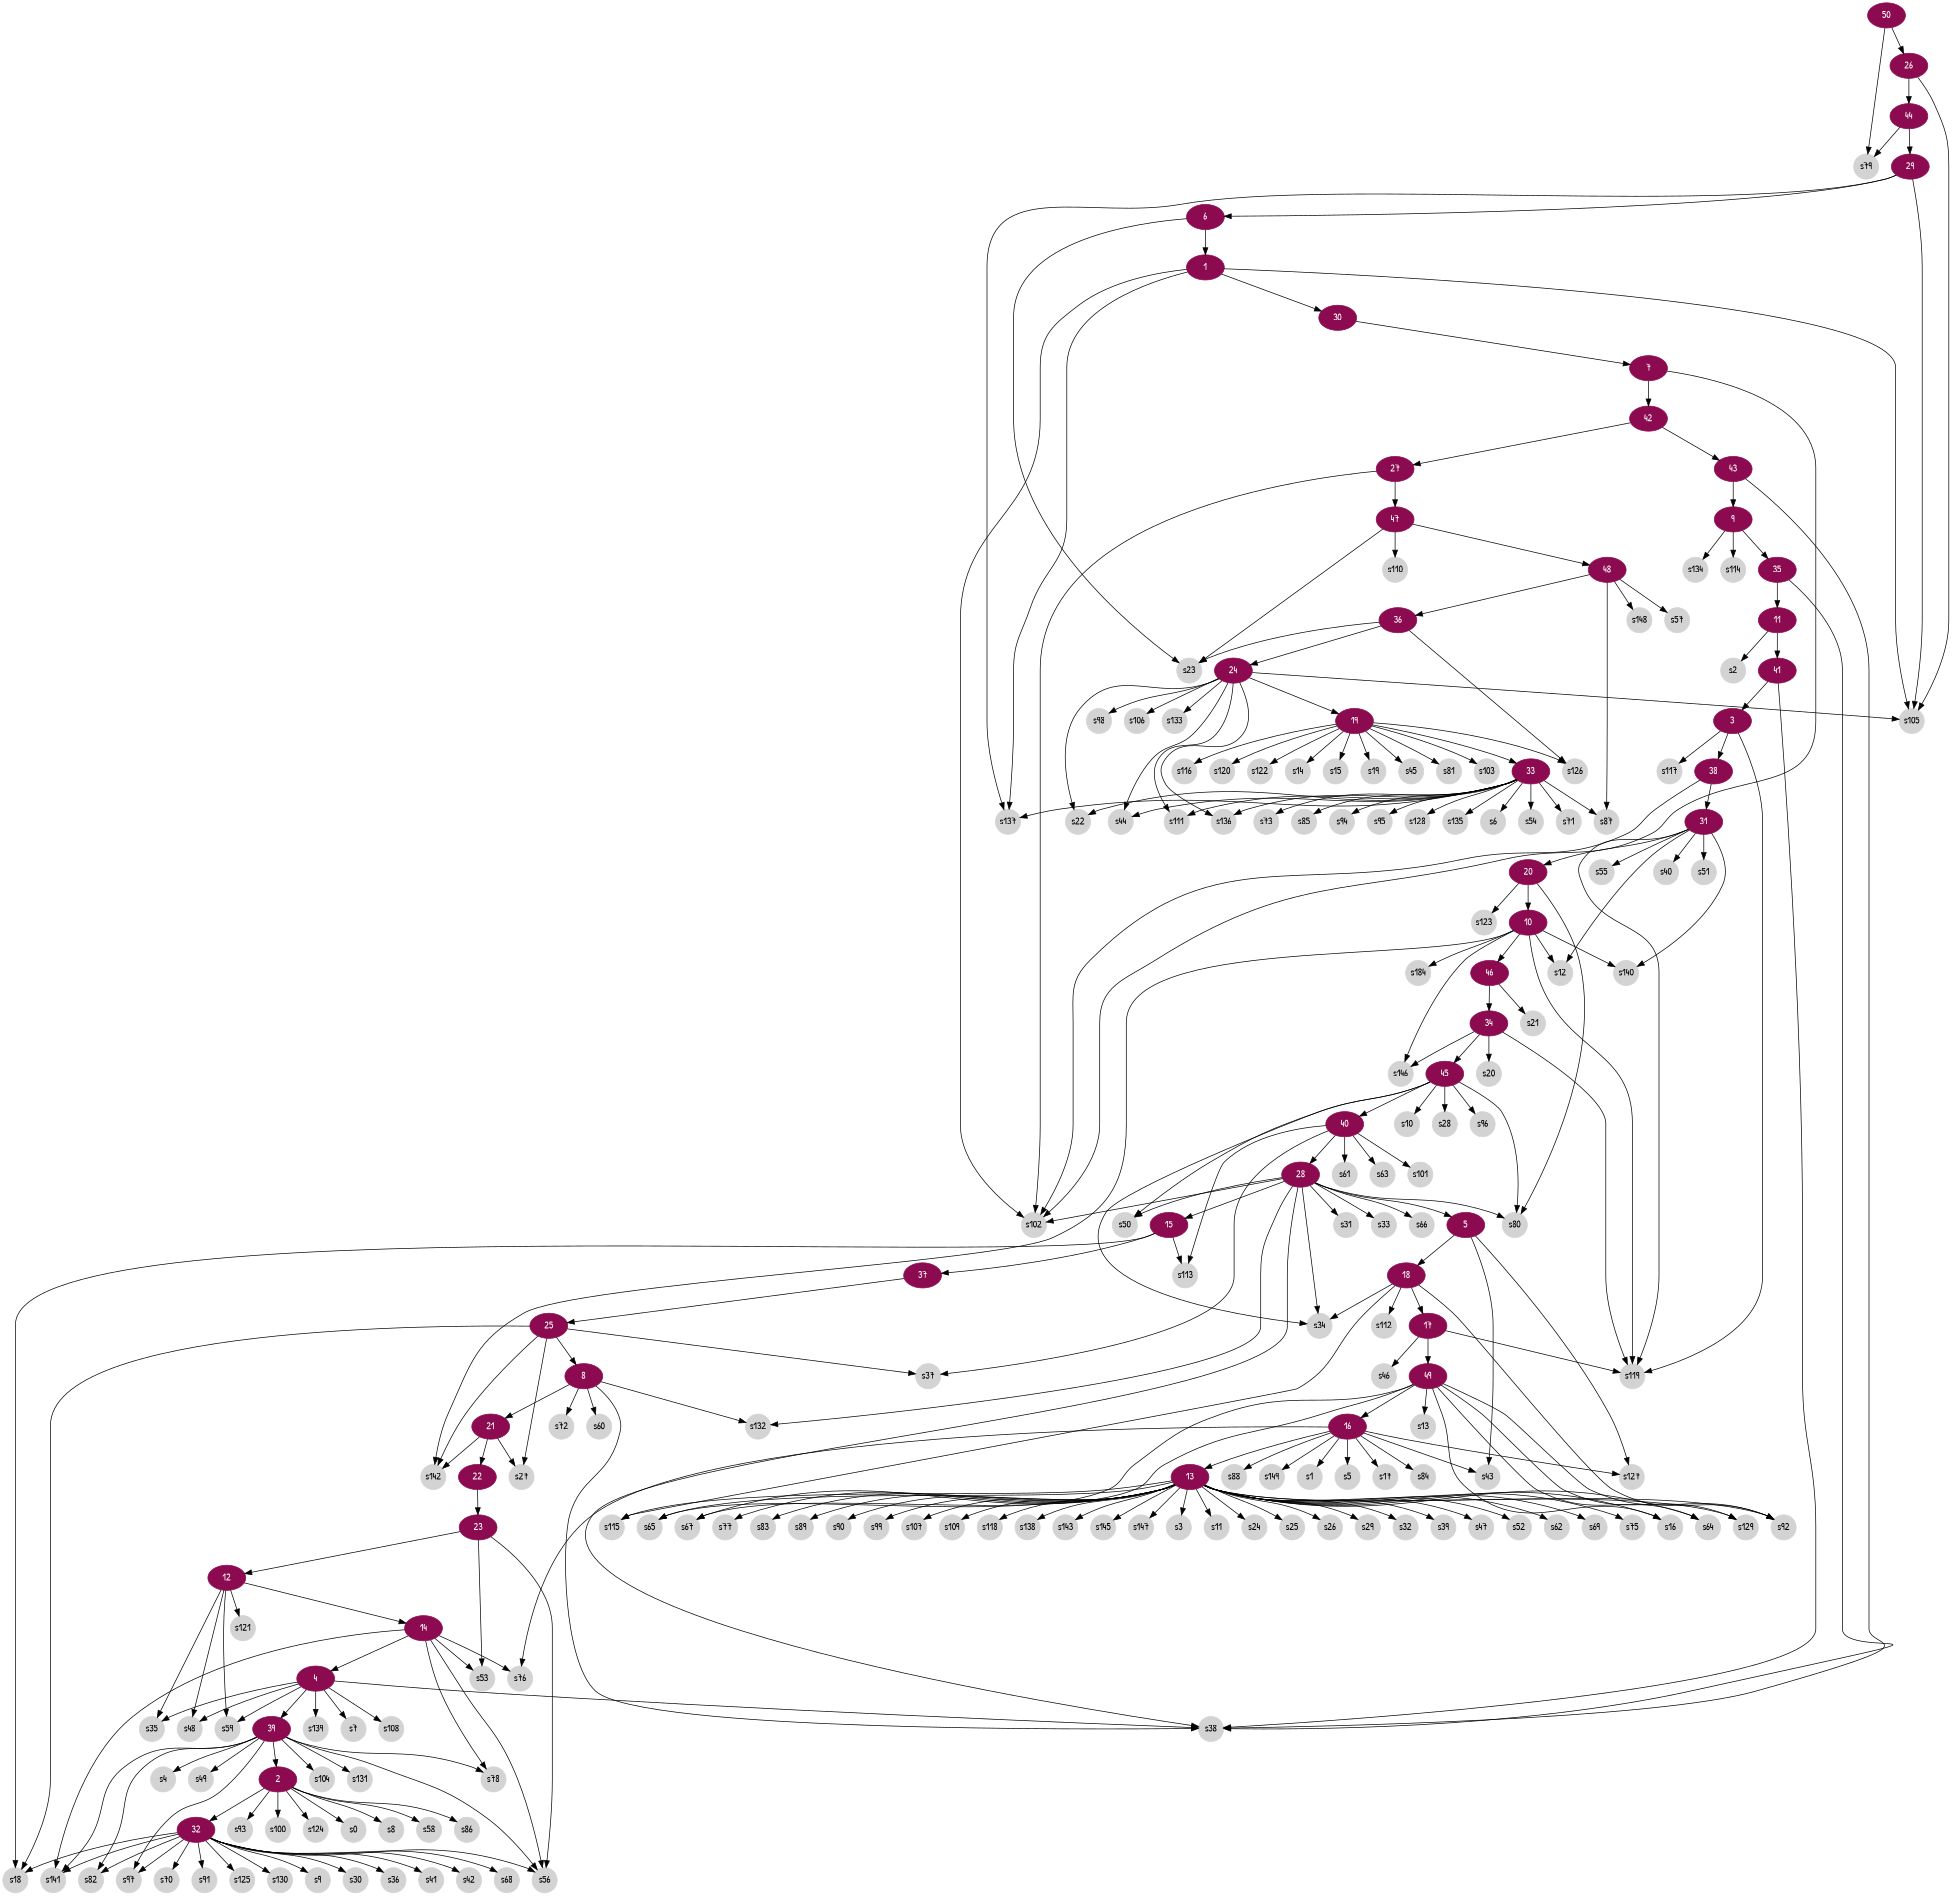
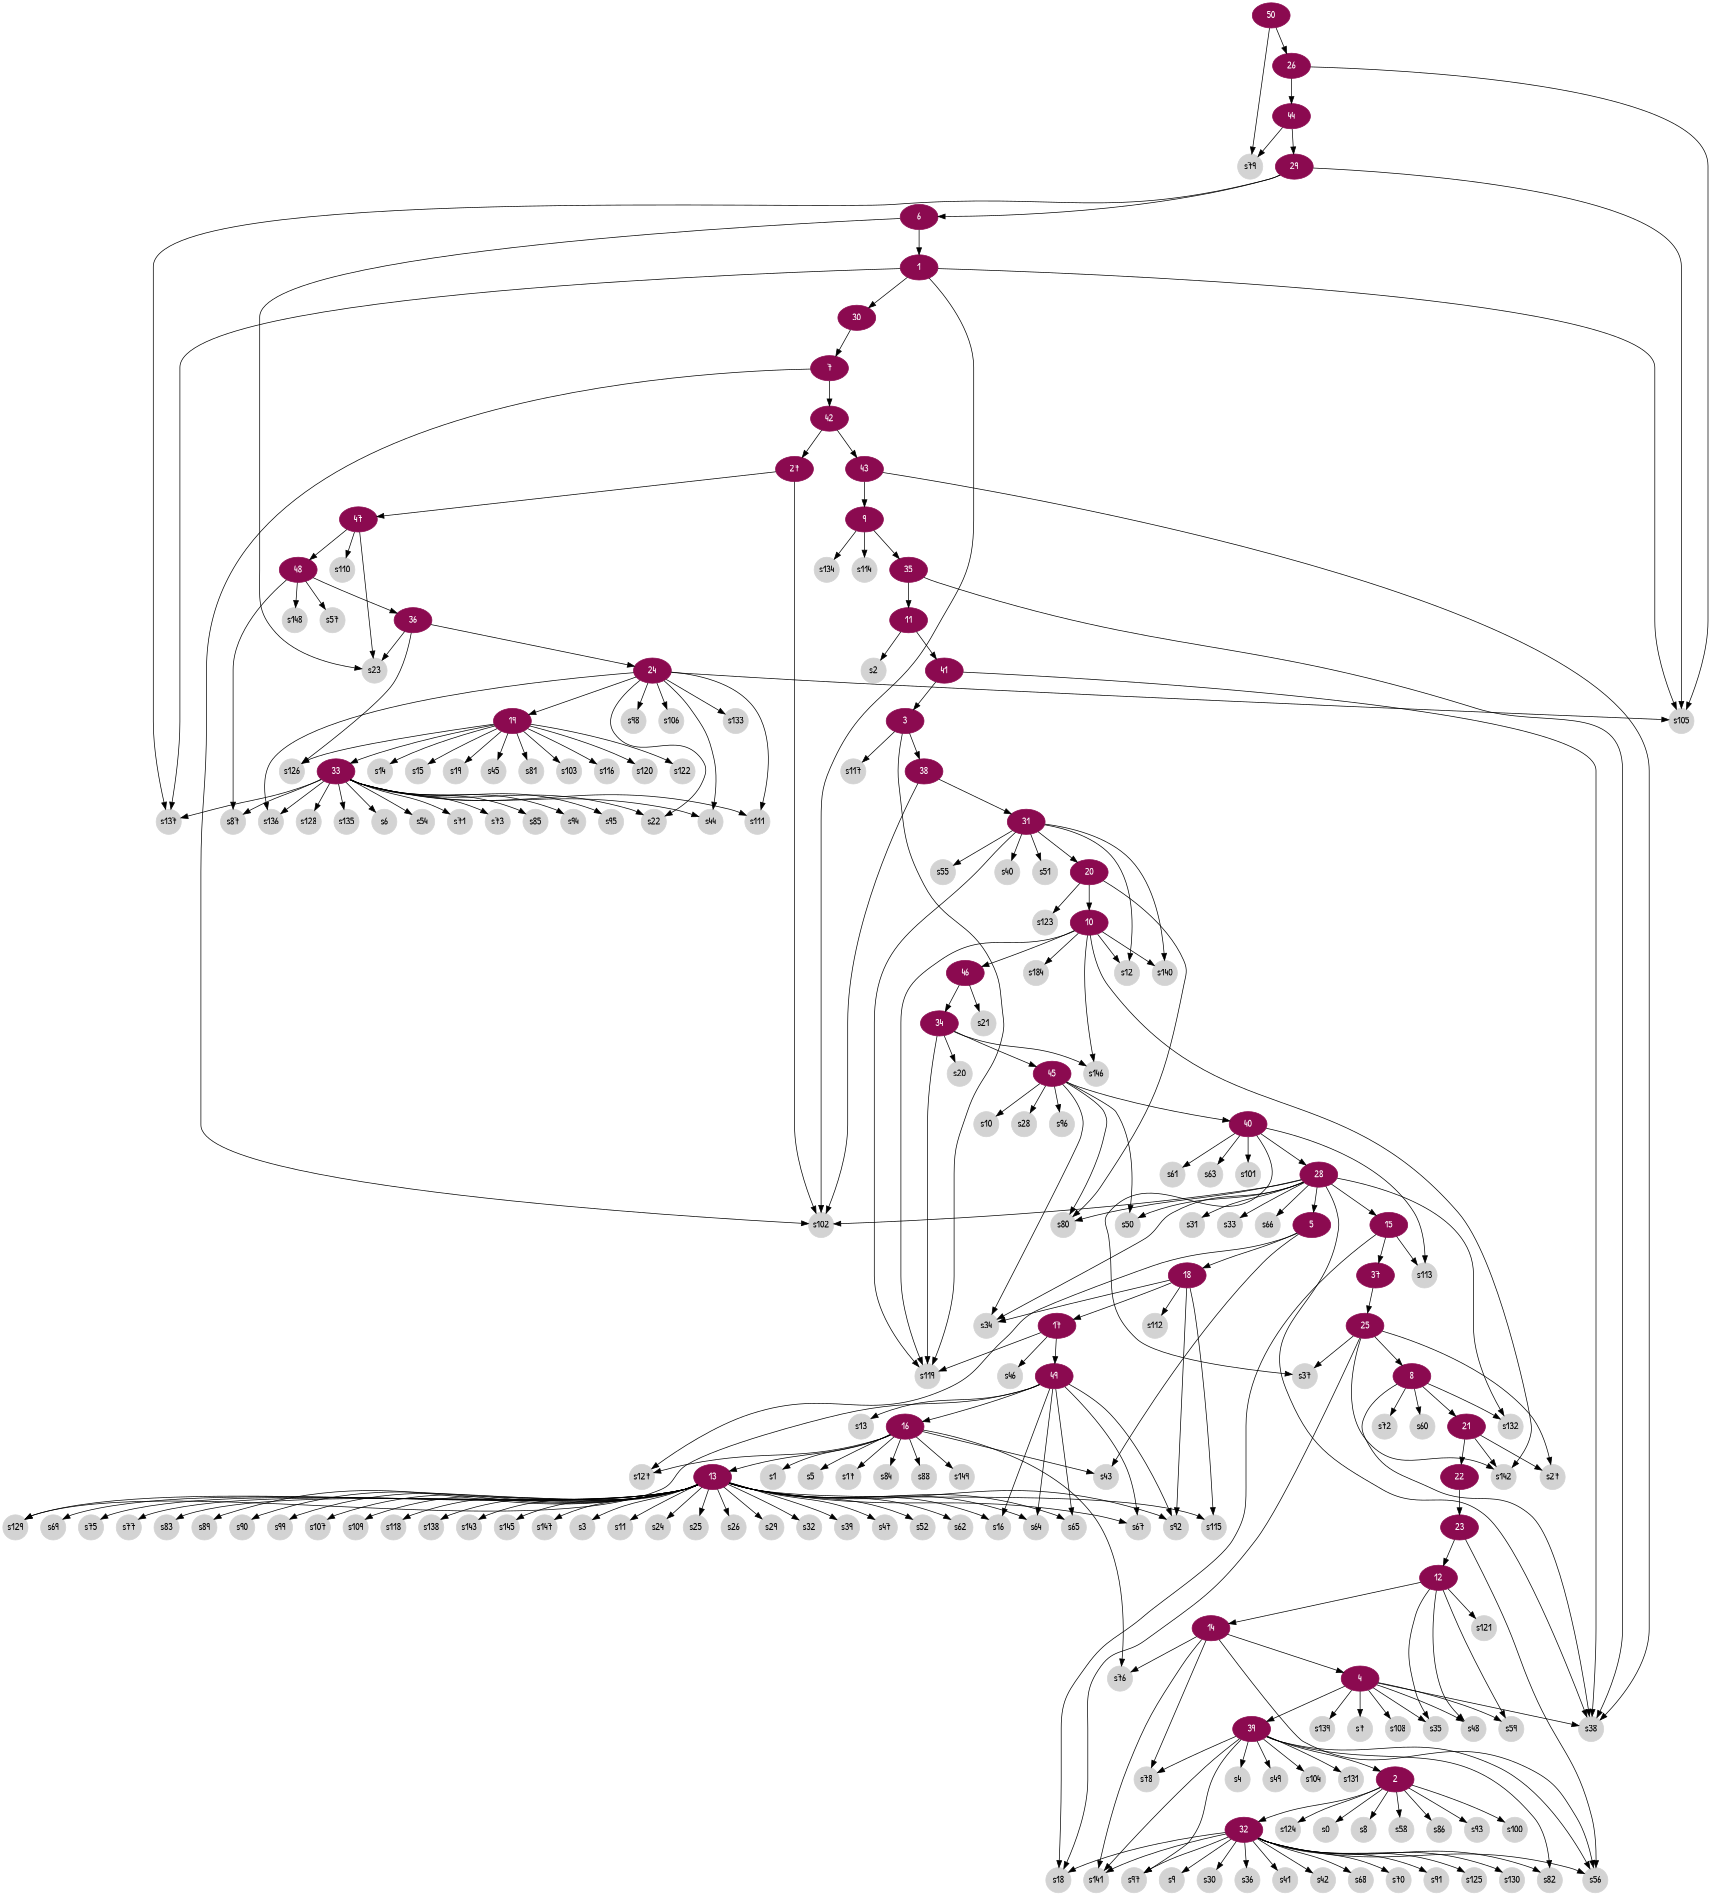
node "s53": removed
